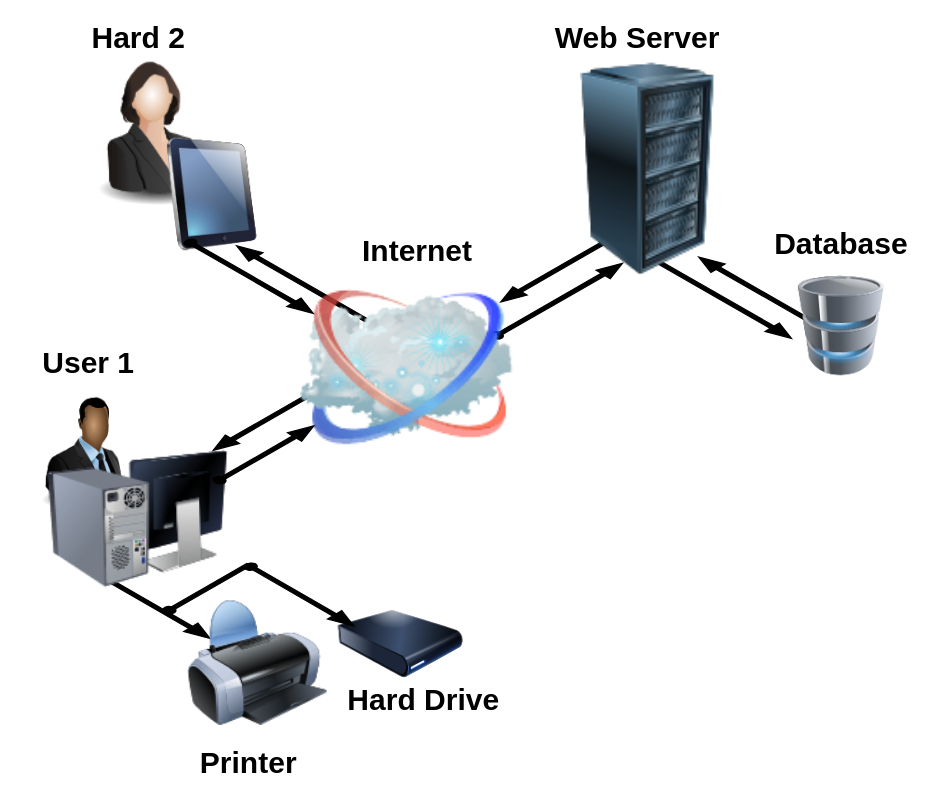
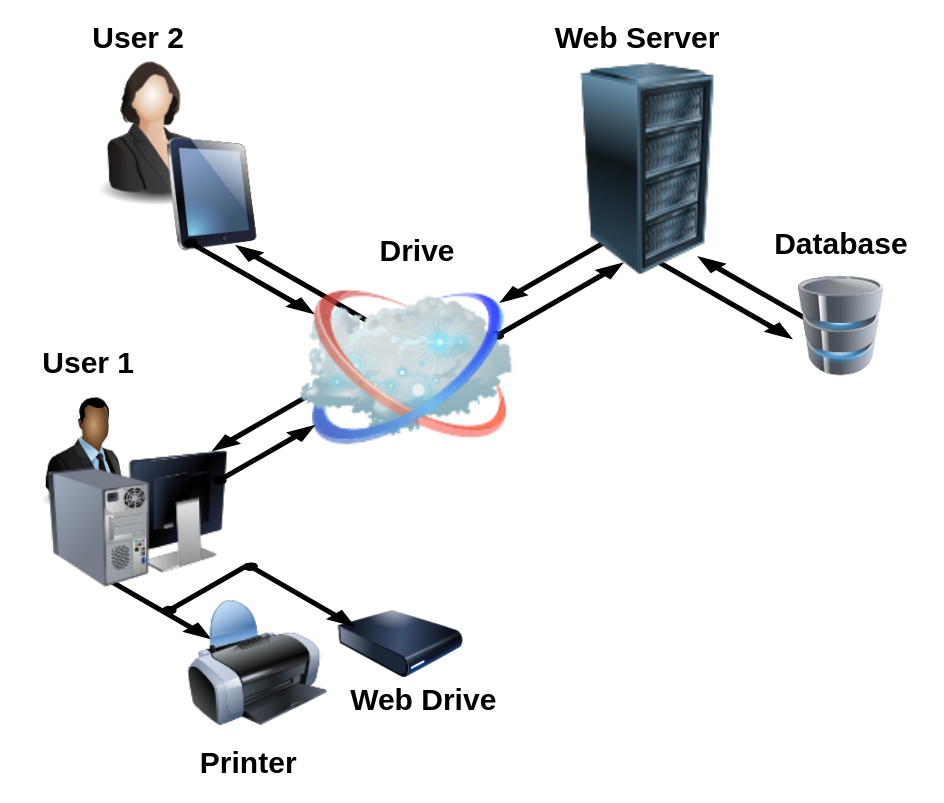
node "Hard 2": label "Hard 2" -> "User 2"
node "Internet": label "Internet" -> "Drive"
node "Hard Drive": label "Hard Drive" -> "Web Drive"
